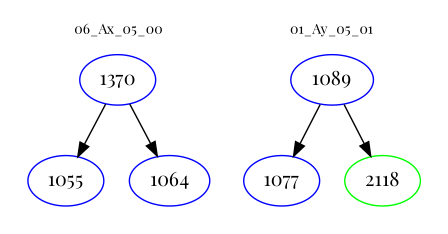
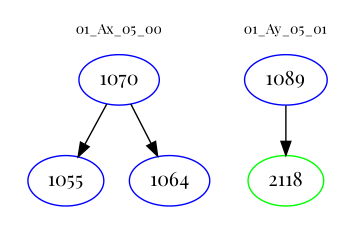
cluster "06_Ax_05_00": label "06_Ax_05_00" -> "01_Ax_05_00"
node "1370": label "1370" -> "1070"
node "1077": removed
